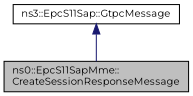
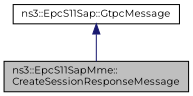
node "ns0::EpcS11SapMme:: CreateSessionResponseMessage": label "ns0::EpcS11SapMme:: CreateSessionResponseMessage" -> "ns3::EpcS11SapMme:: CreateSessionResponseMessage"
